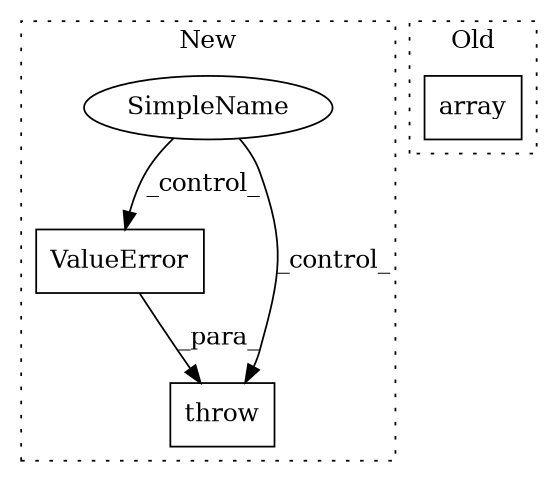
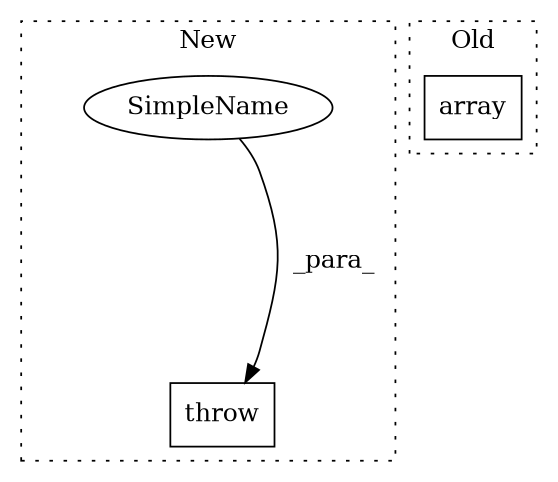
node "ValueError": removed
edge "SimpleName" -> "throw": label "_control_" -> "_para_"
